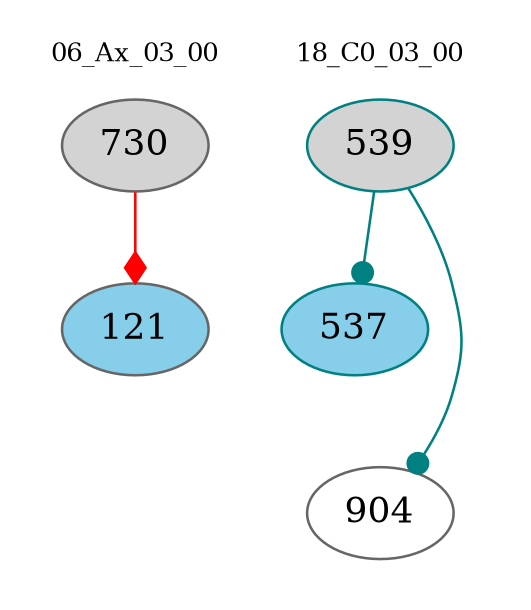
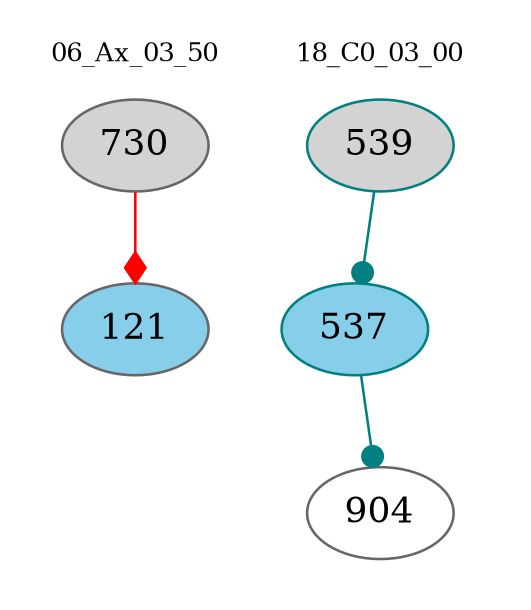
cluster "06_Ax_03_00": label "06_Ax_03_00" -> "06_Ax_03_50"
edge "539" -> "904": now "537" -> "904"
